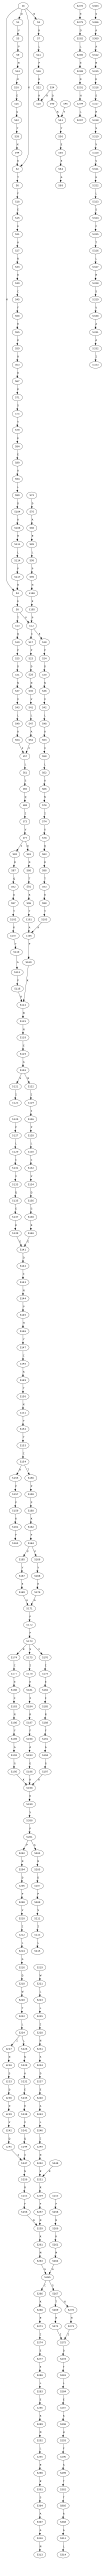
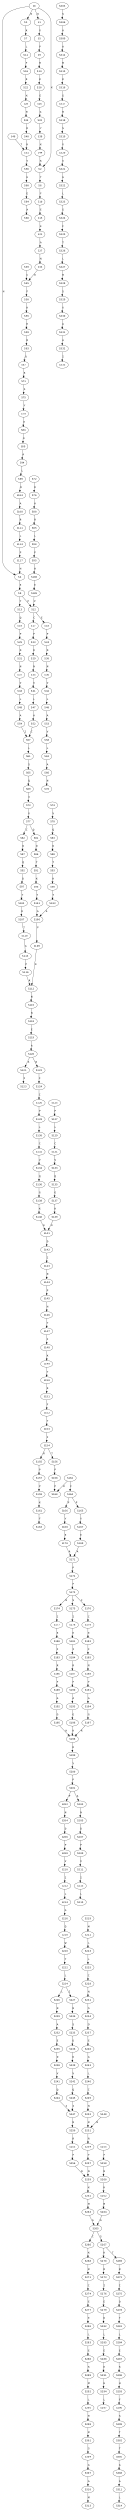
edge "S34" -> "S28": reversed
edge "S33" -> "S39": now "S33" -> "S45"
edge "S70" -> "S74": removed, label "I"
edge "S160" -> "S162": reversed
edge "S273" -> "S275": now "S273" -> "S276"
